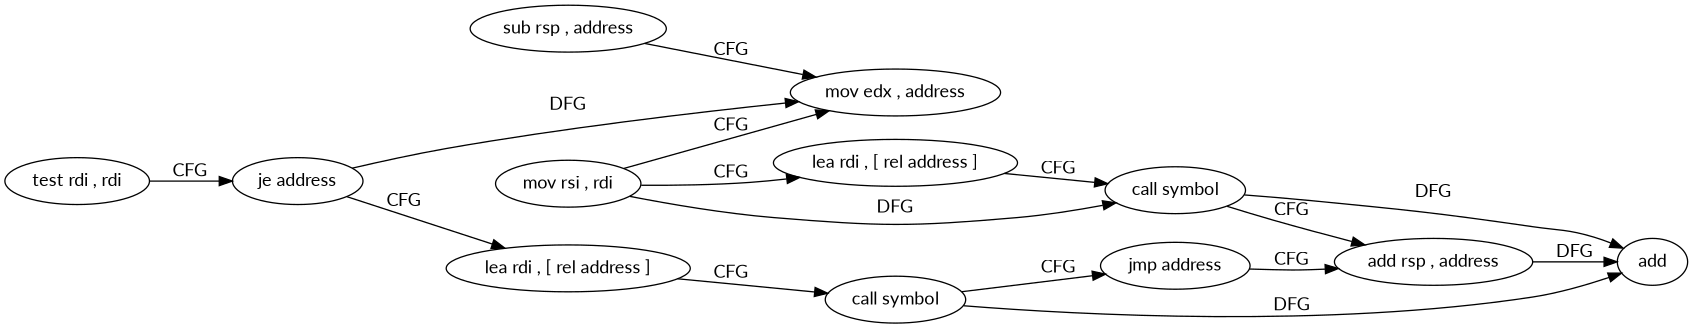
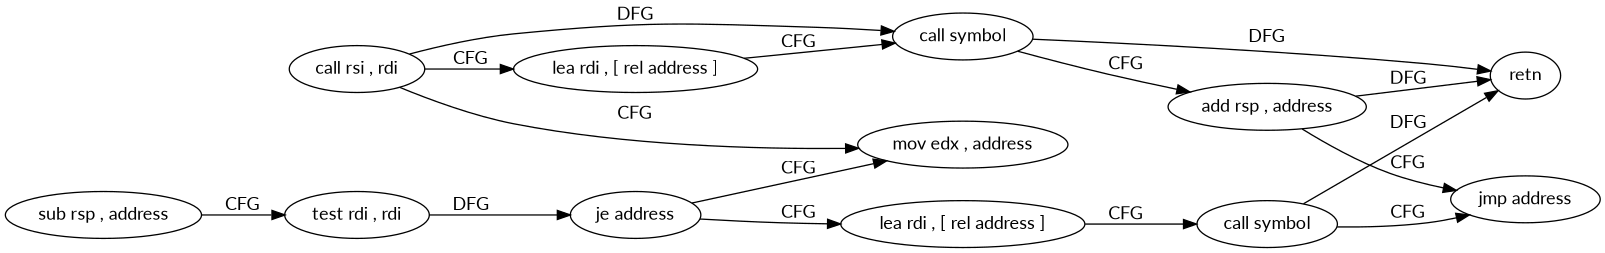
edge "sub rsp , address" -> "mov edx , address": now "sub rsp , address" -> "test rdi , rdi"
edge "je address" -> "mov edx , address": label "DFG" -> "CFG"
edge "test rdi , rdi" -> "je address": label "CFG" -> "DFG"
node "mov rsi , rdi": label "mov rsi , rdi" -> "call rsi , rdi"
node "add": label "add" -> "retn"
edge "jmp address" -> "add rsp , address": reversed
